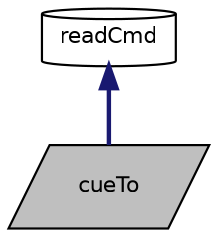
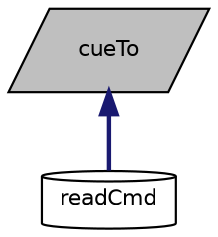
edge "cueTo" -> "readCmd": reversed
